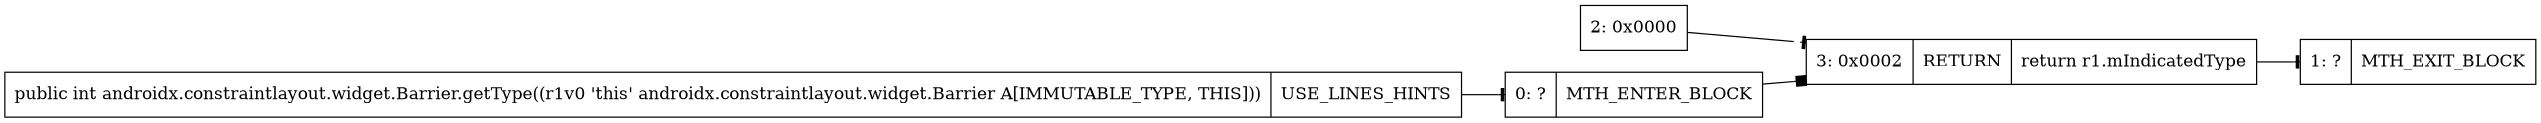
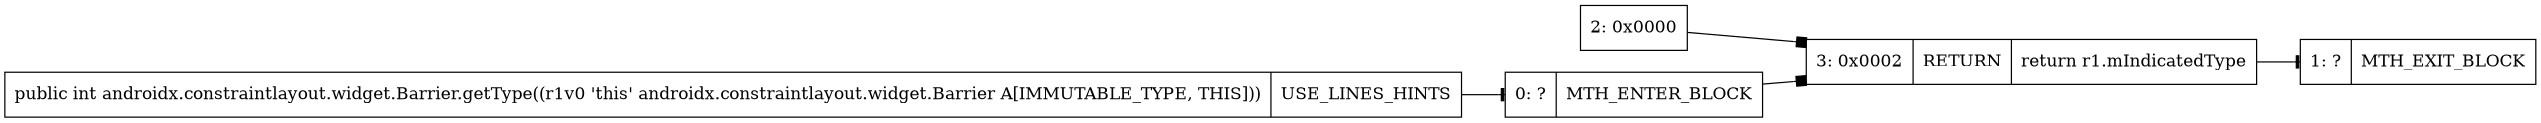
edge "2: 0x0000" -> "3: 0x0002": arrowhead tee -> box
